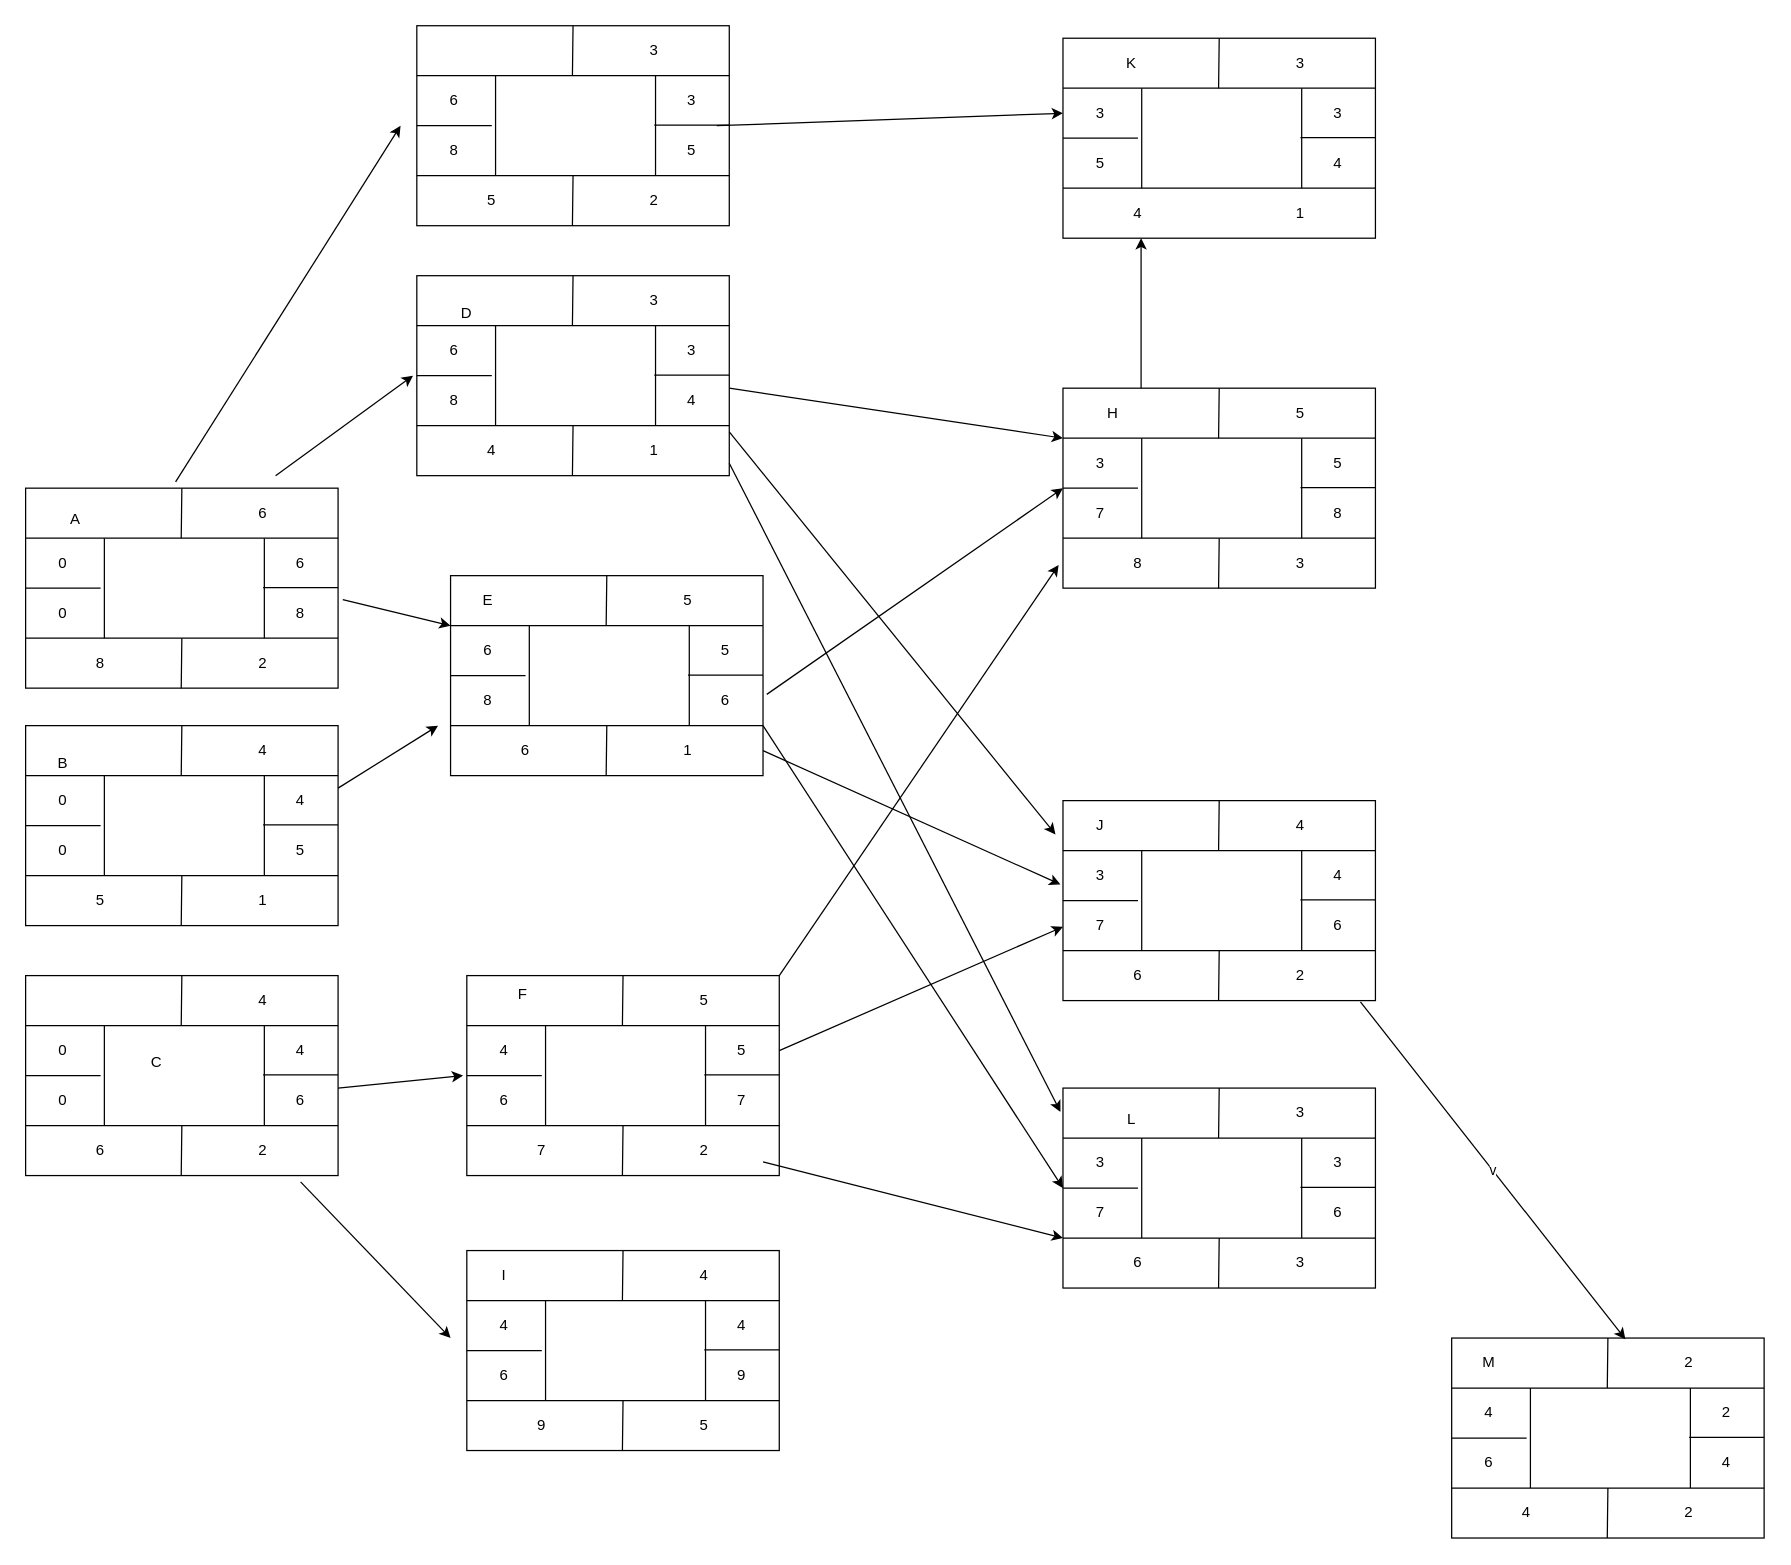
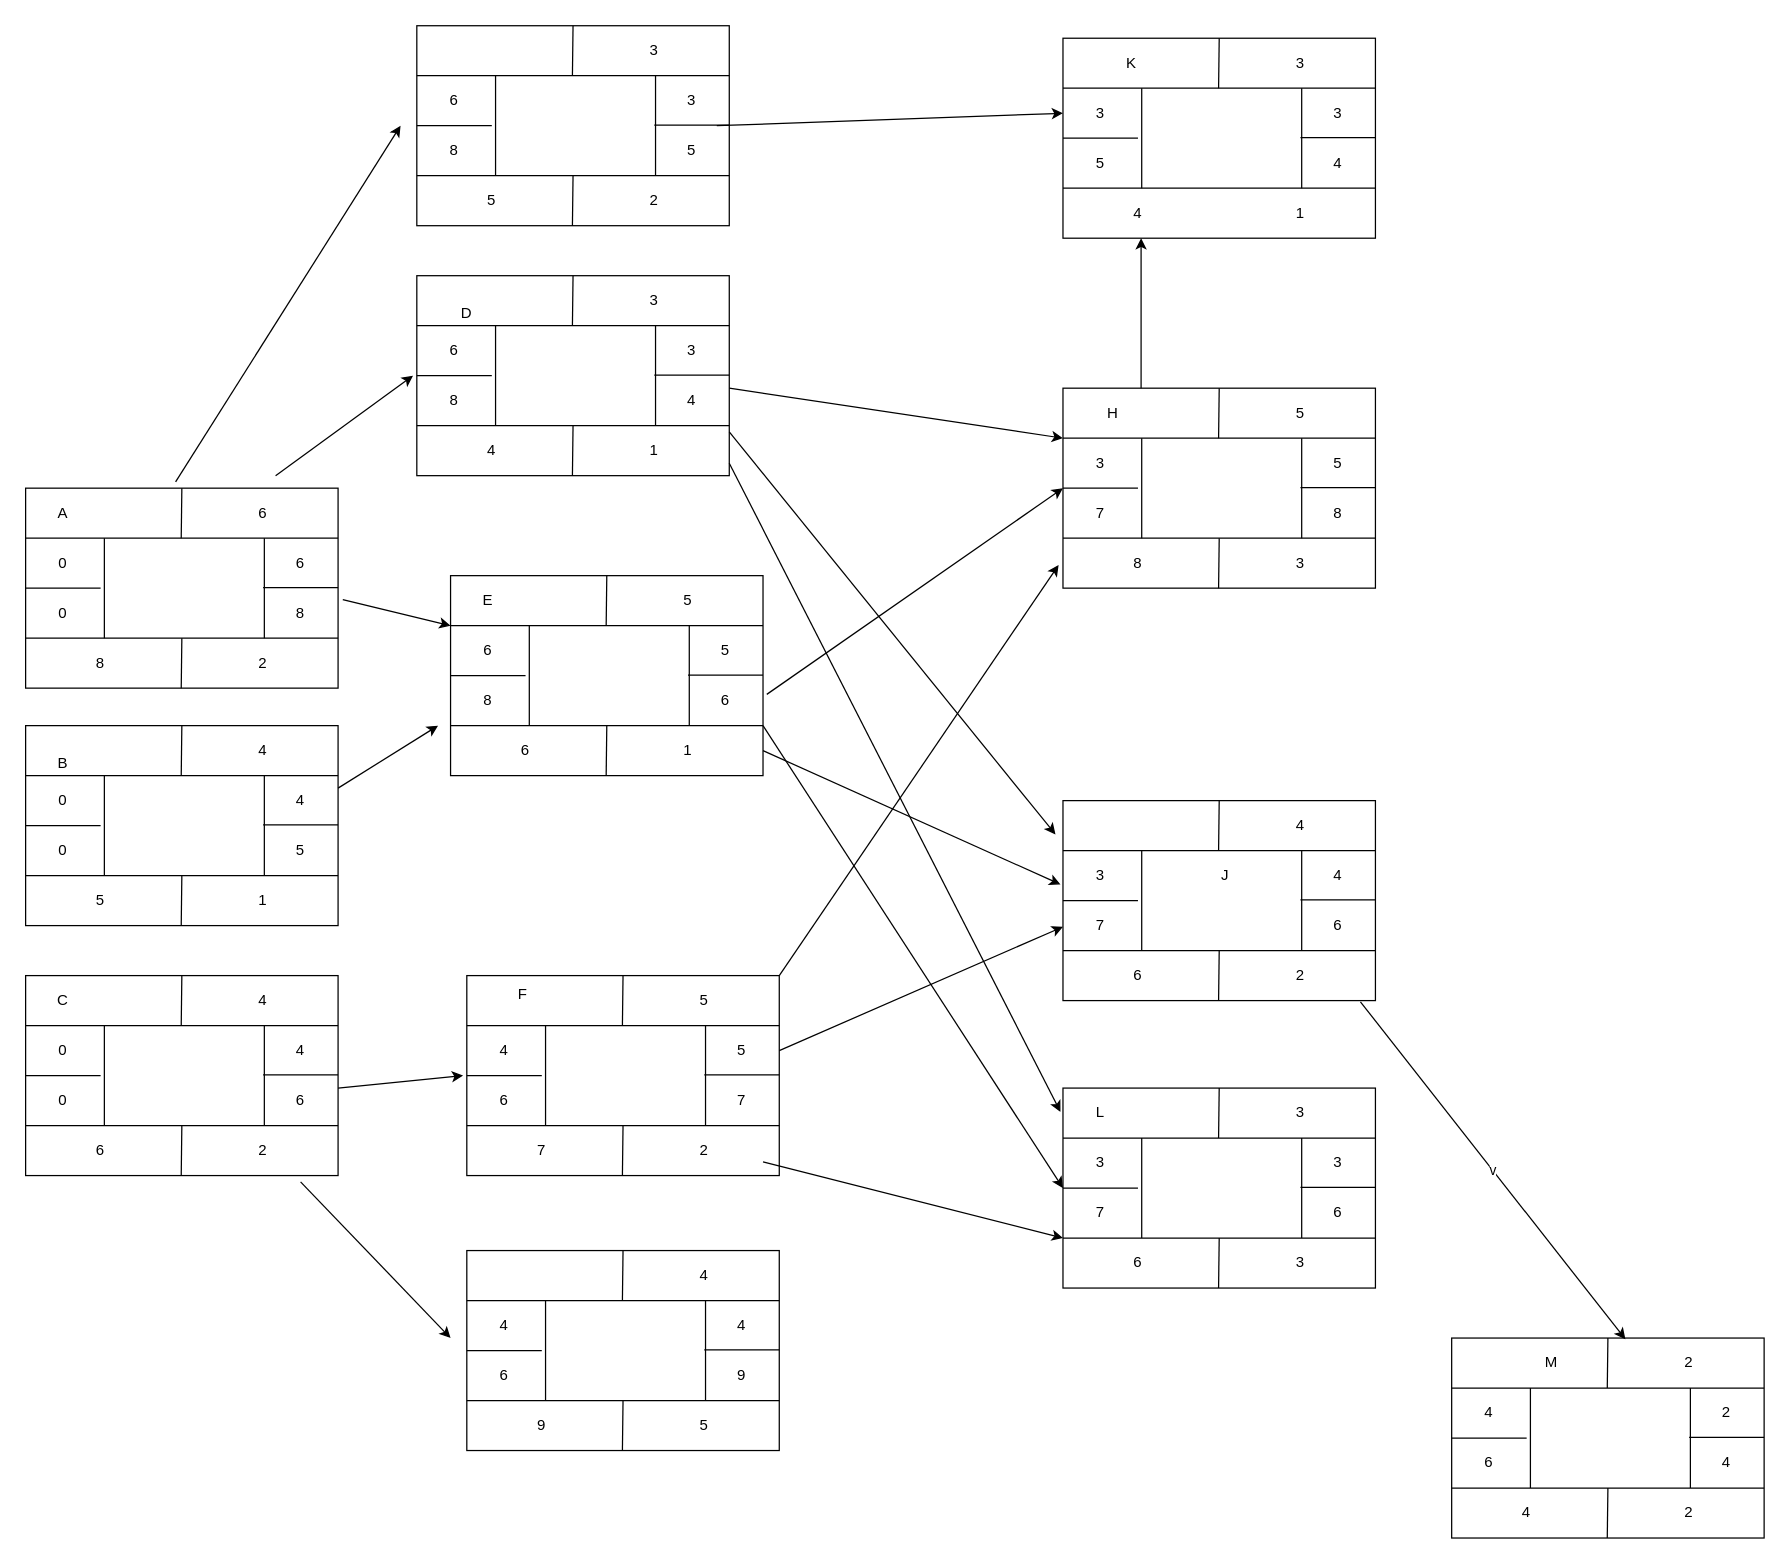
node "A": moved (76, 519) -> (63, 513)
node "J": moved (1101, 826) -> (1226, 876)
node "C": moved (157, 1063) -> (63, 1001)
node "L": moved (1132, 1119) -> (1101, 1113)
node "I": removed
node "M": moved (1489, 1363) -> (1552, 1363)
